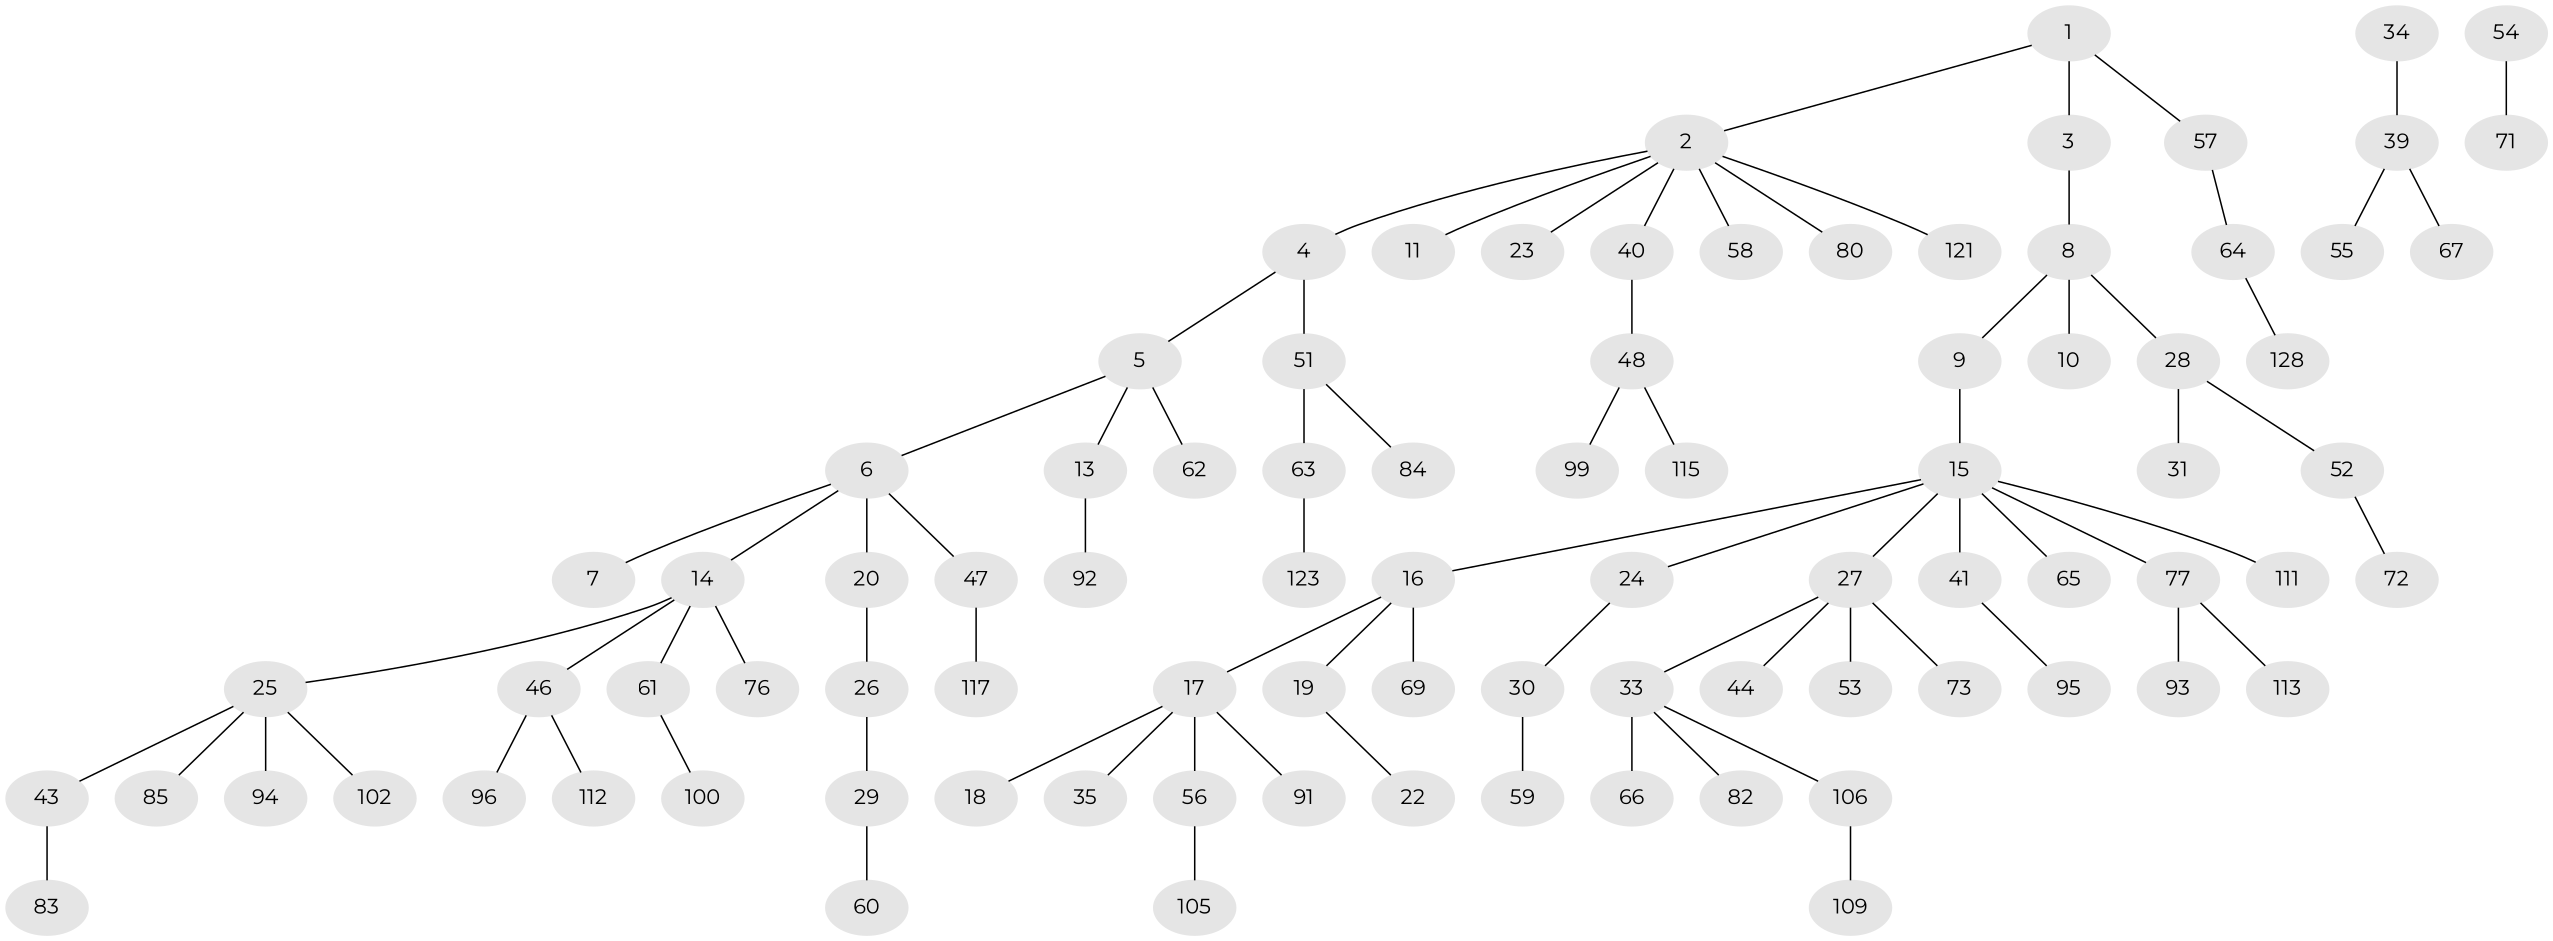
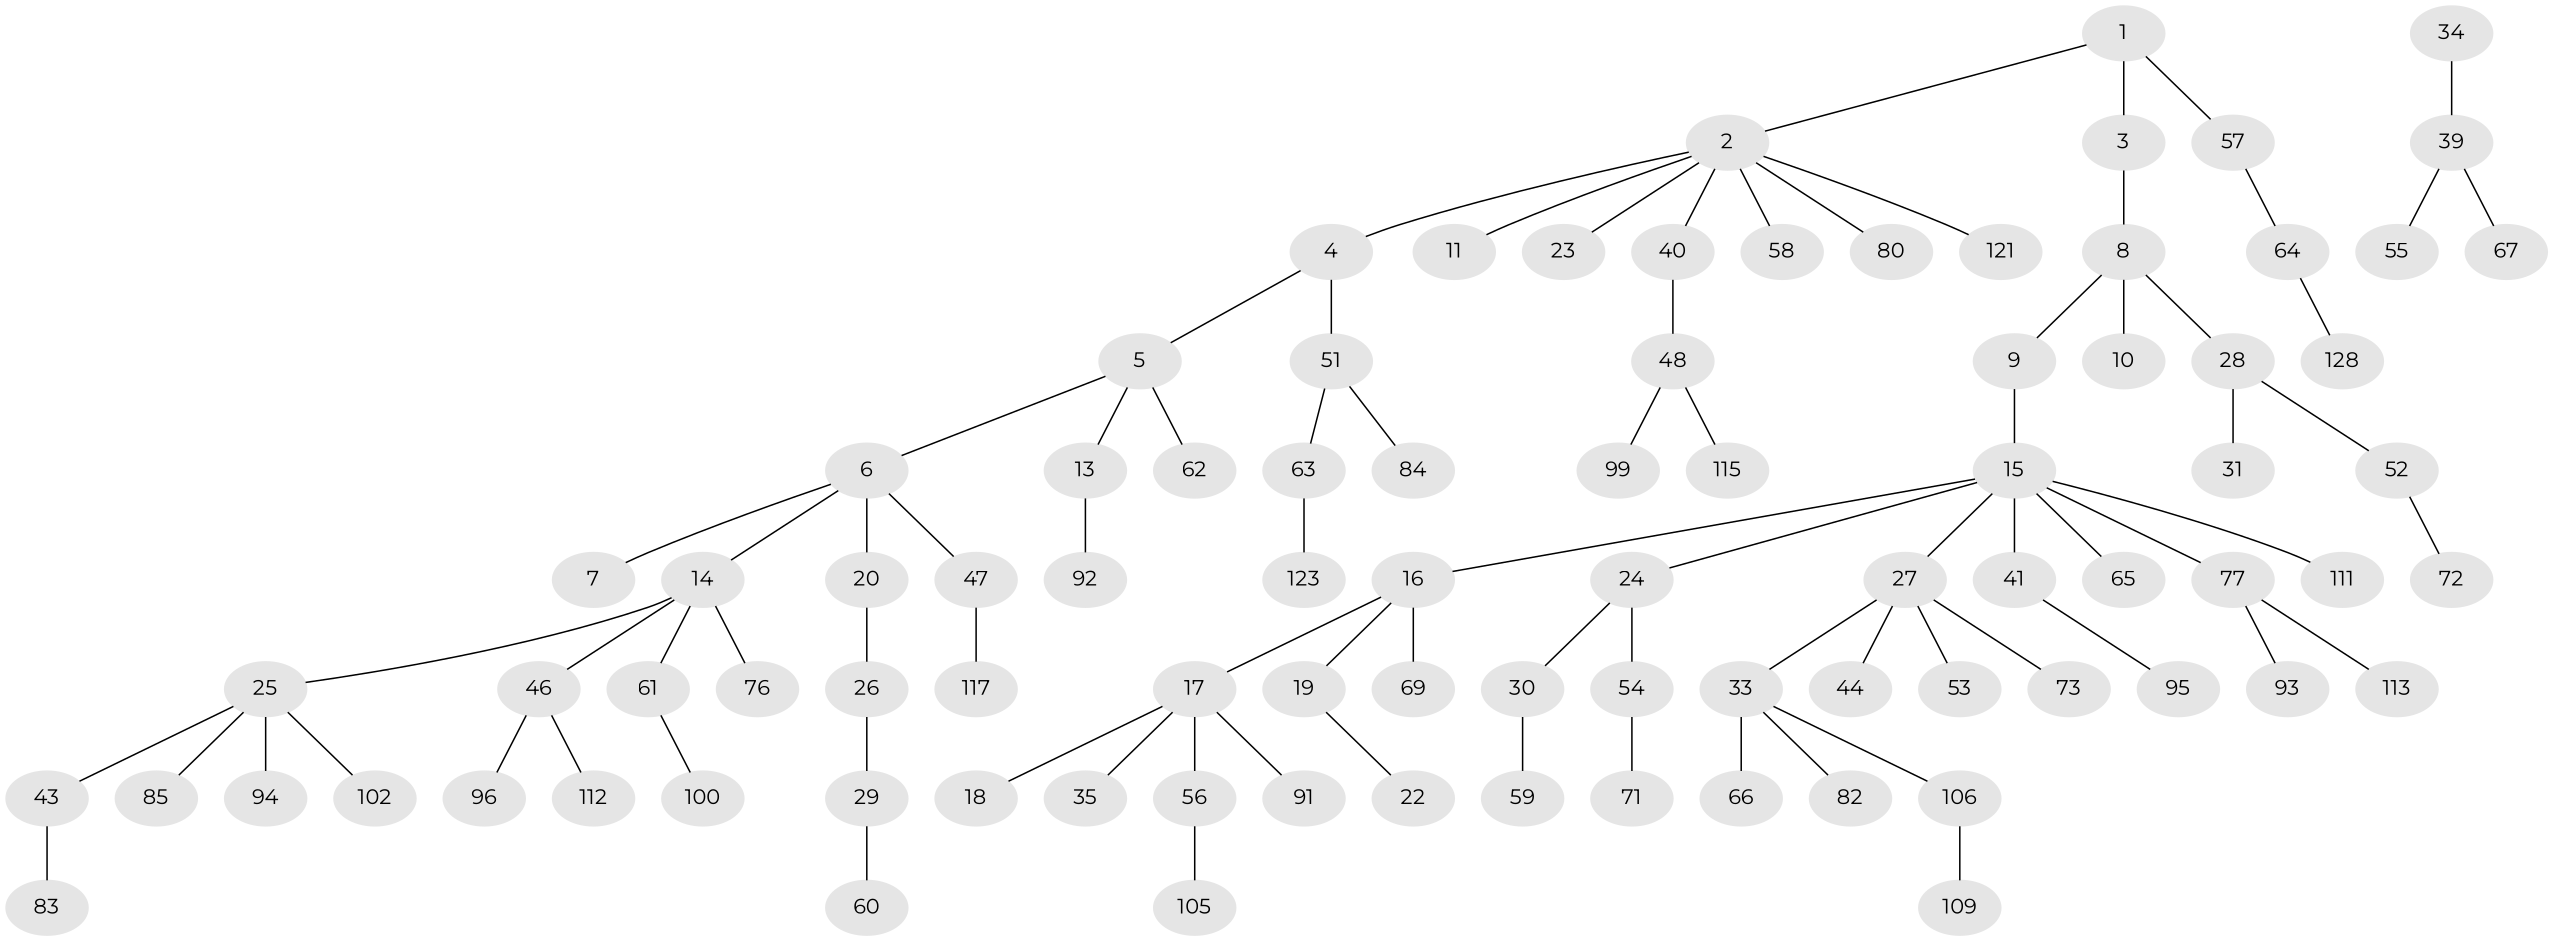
edge "24" -- "54": added
